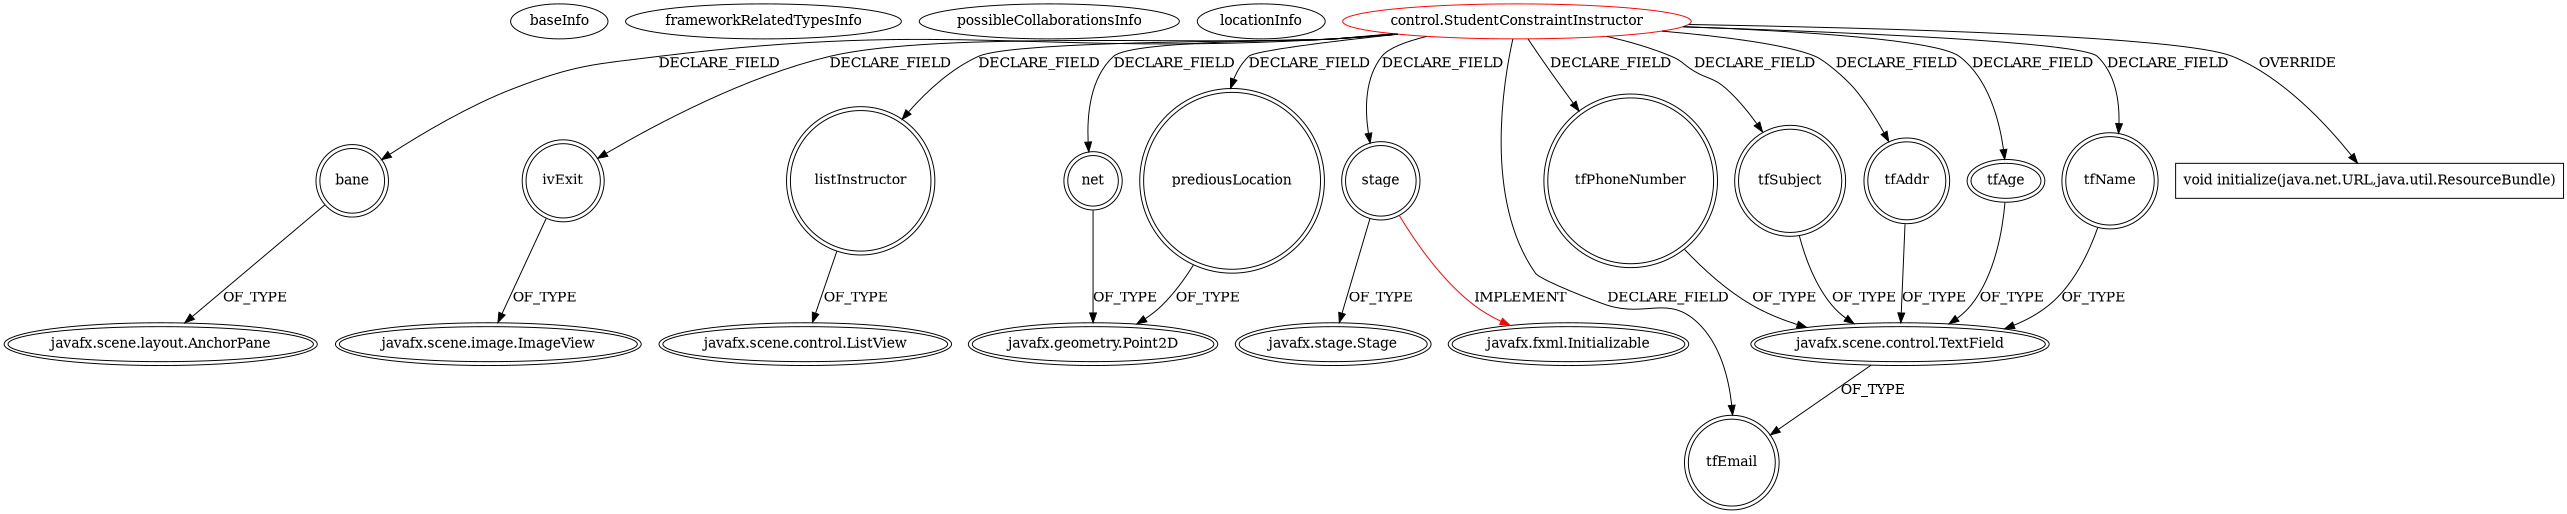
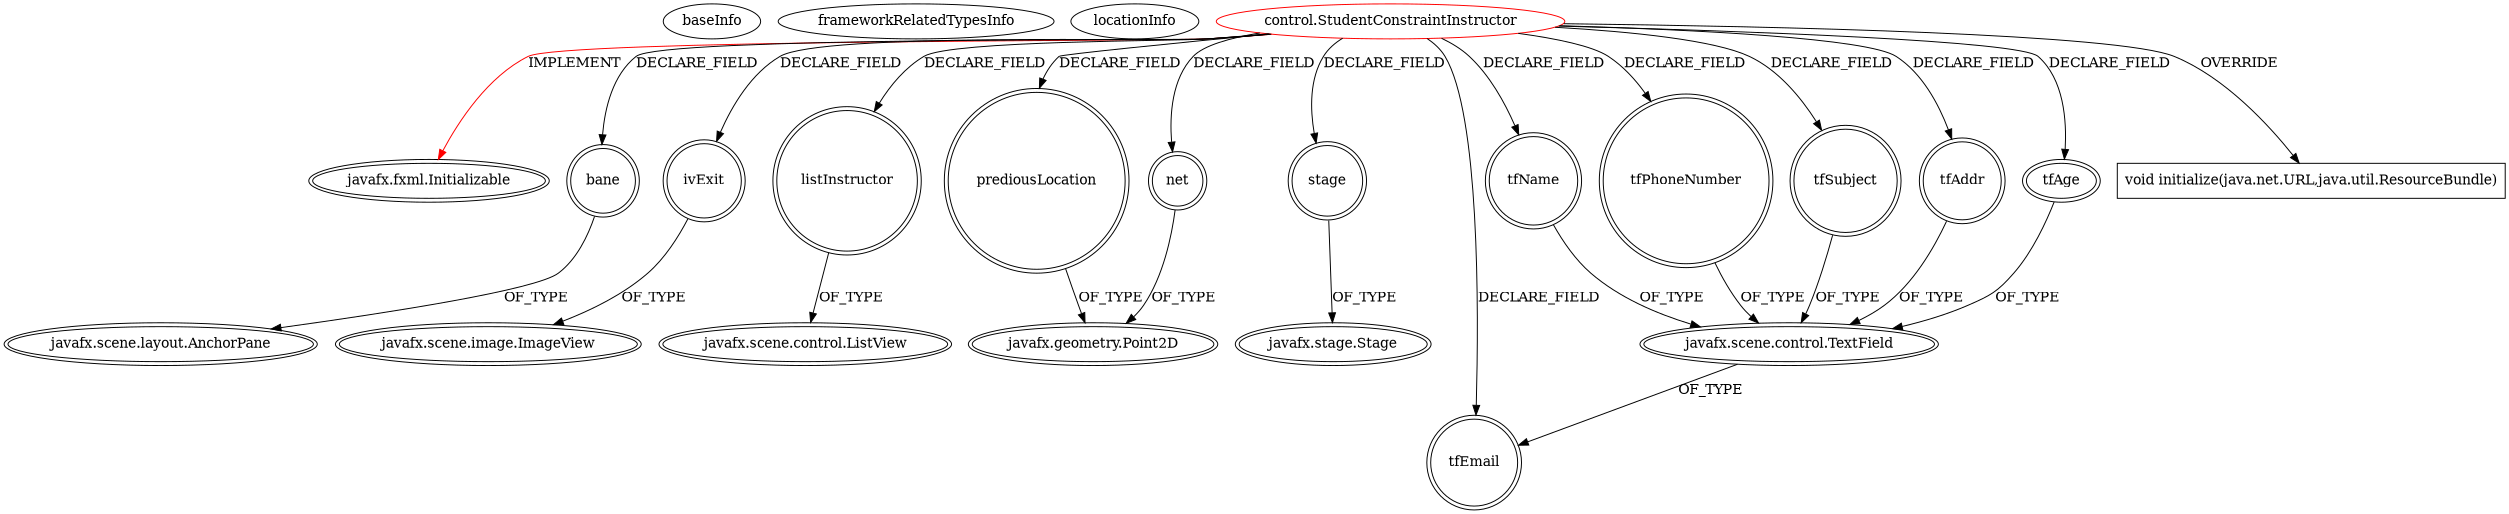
node "possibleCollaborationsInfo": removed
edge "stage" -> "javafx.fxml.Initializable": now "control.StudentConstraintInstructor" -> "javafx.fxml.Initializable"
